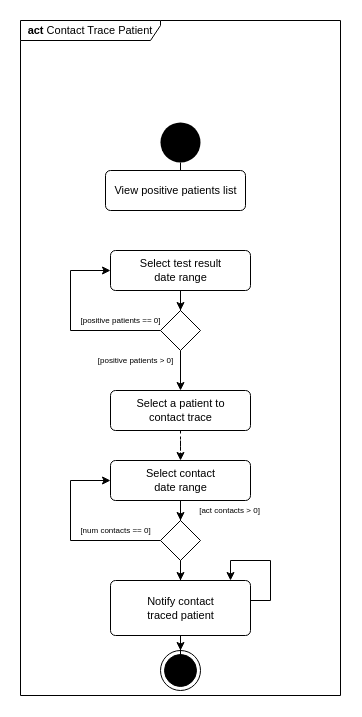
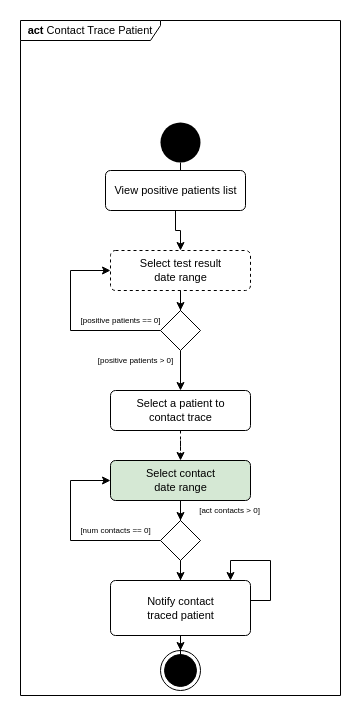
edge "View positive patients list" -> "Select test result date range": added
node "Select test result date range": style solid -> dashed
node "Select contact date range": fillcolor #ffffff -> #d5e8d4
